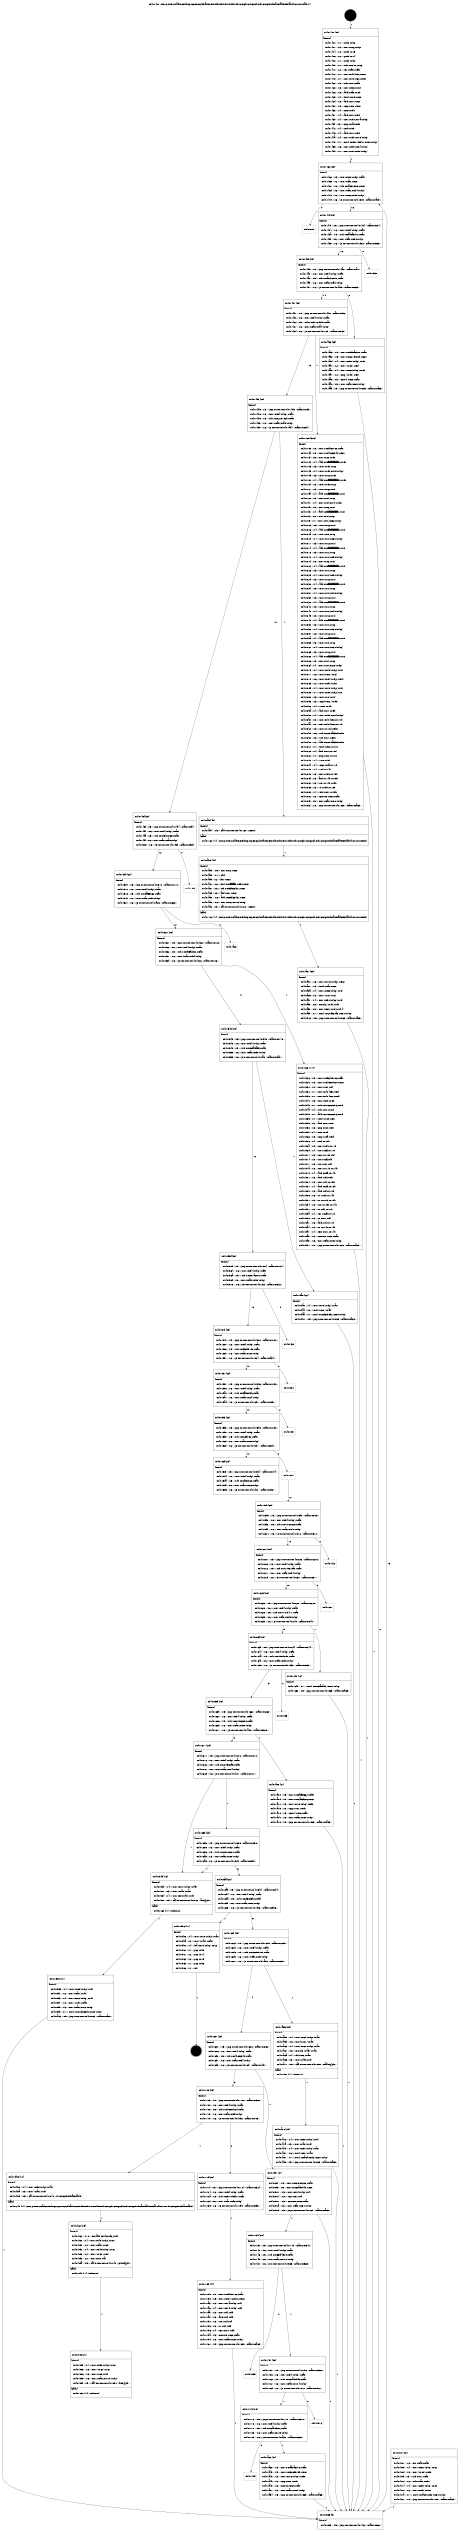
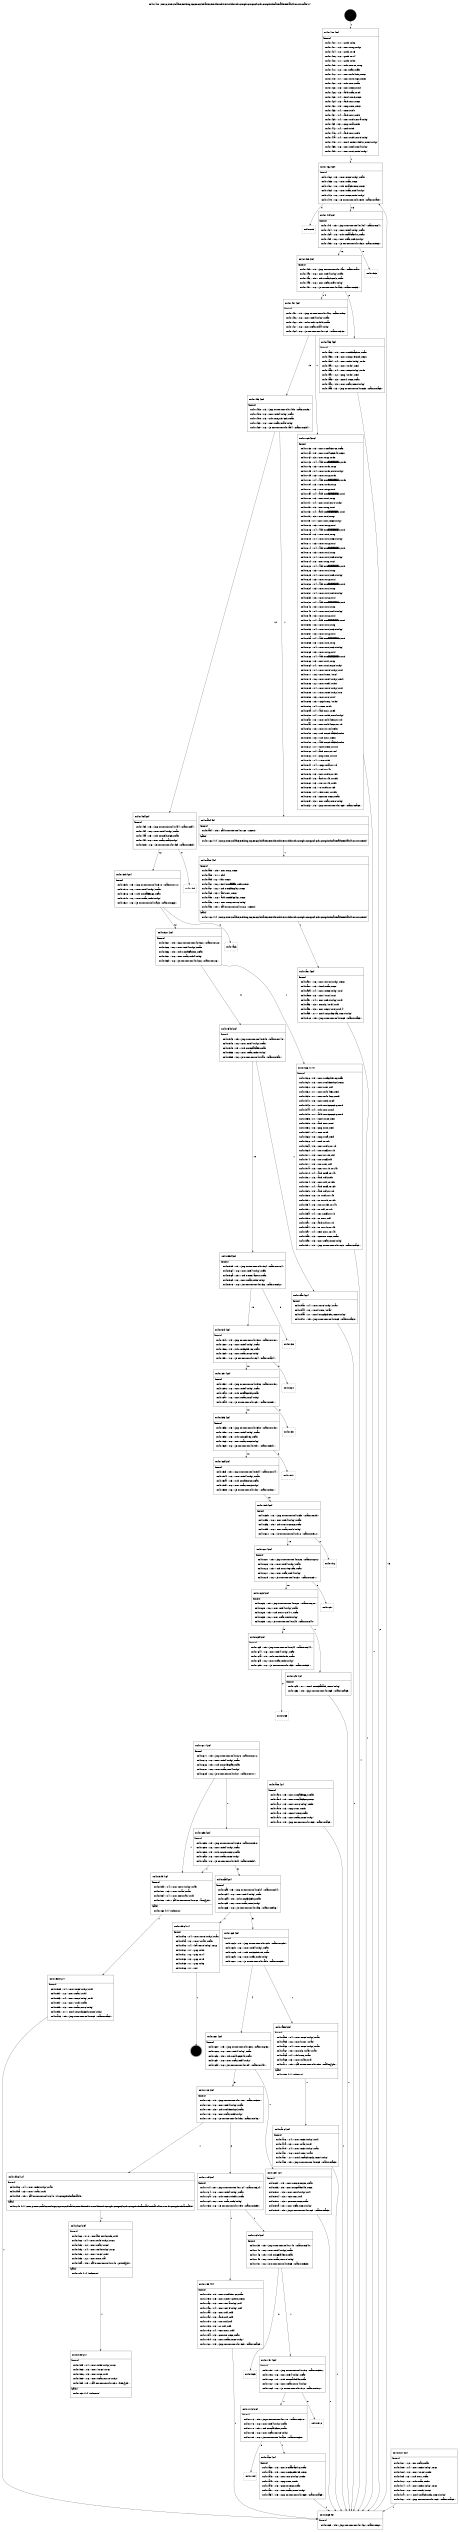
edge "0x4019d1" -> "0x4015eb [28]": now "0x4015cf [28]" -> "0x4015eb [28]"
node "0x40165b [28]": removed
edge "0x4018f7 [27]" -> "0x40173b [28]": now "0x40171f [28]" -> "0x40173b [28]"
